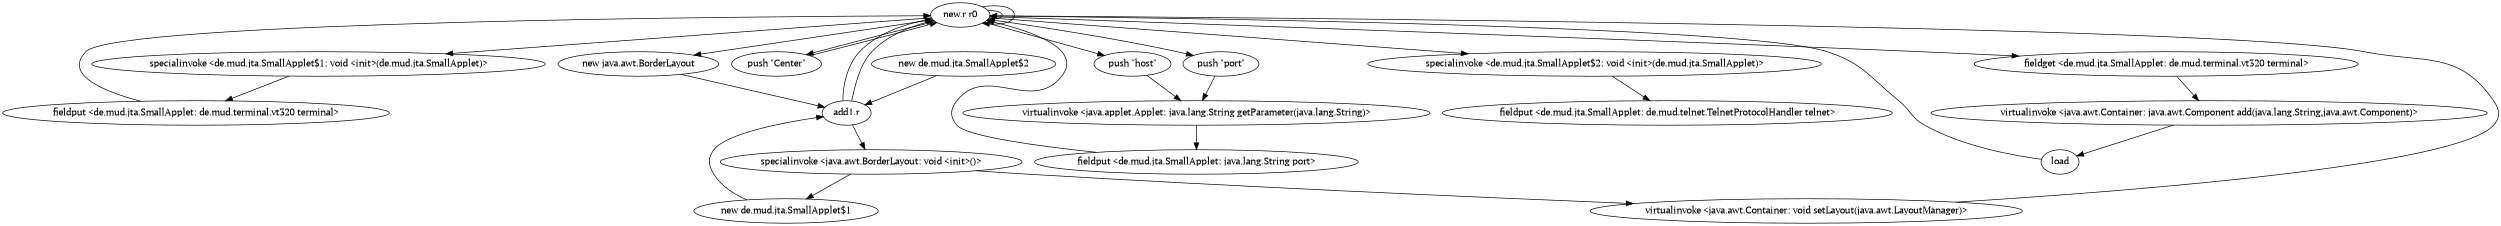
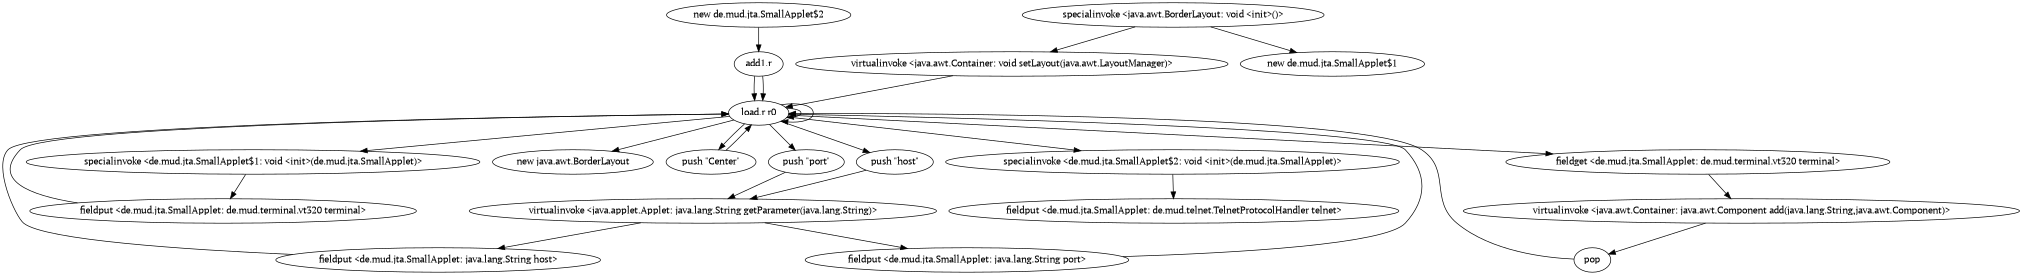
node "new.r r0": label "new.r r0" -> "load.r r0"
edge "new java.awt.BorderLayout" -> "add1.r": removed
edge "add1.r" -> "specialinvoke <java.awt.BorderLayout: void <init>()>": removed
edge "new de.mud.jta.SmallApplet$1" -> "add1.r": removed
node "load": label "load" -> "pop"
node "fieldput <de.mud.jta.SmallApplet: java.lang.String host>": added
